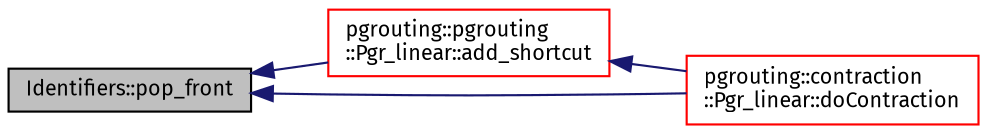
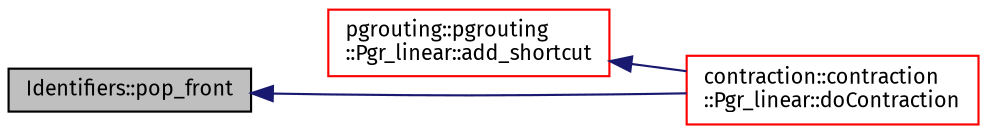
edge "pgrouting::pgrouting ::Pgr_linear::add_shortcut" -> "Identifiers::pop_front": removed
node "pgrouting::contraction ::Pgr_linear::doContraction": label "pgrouting::contraction ::Pgr_linear::doContraction" -> "contraction::contraction ::Pgr_linear::doContraction"
